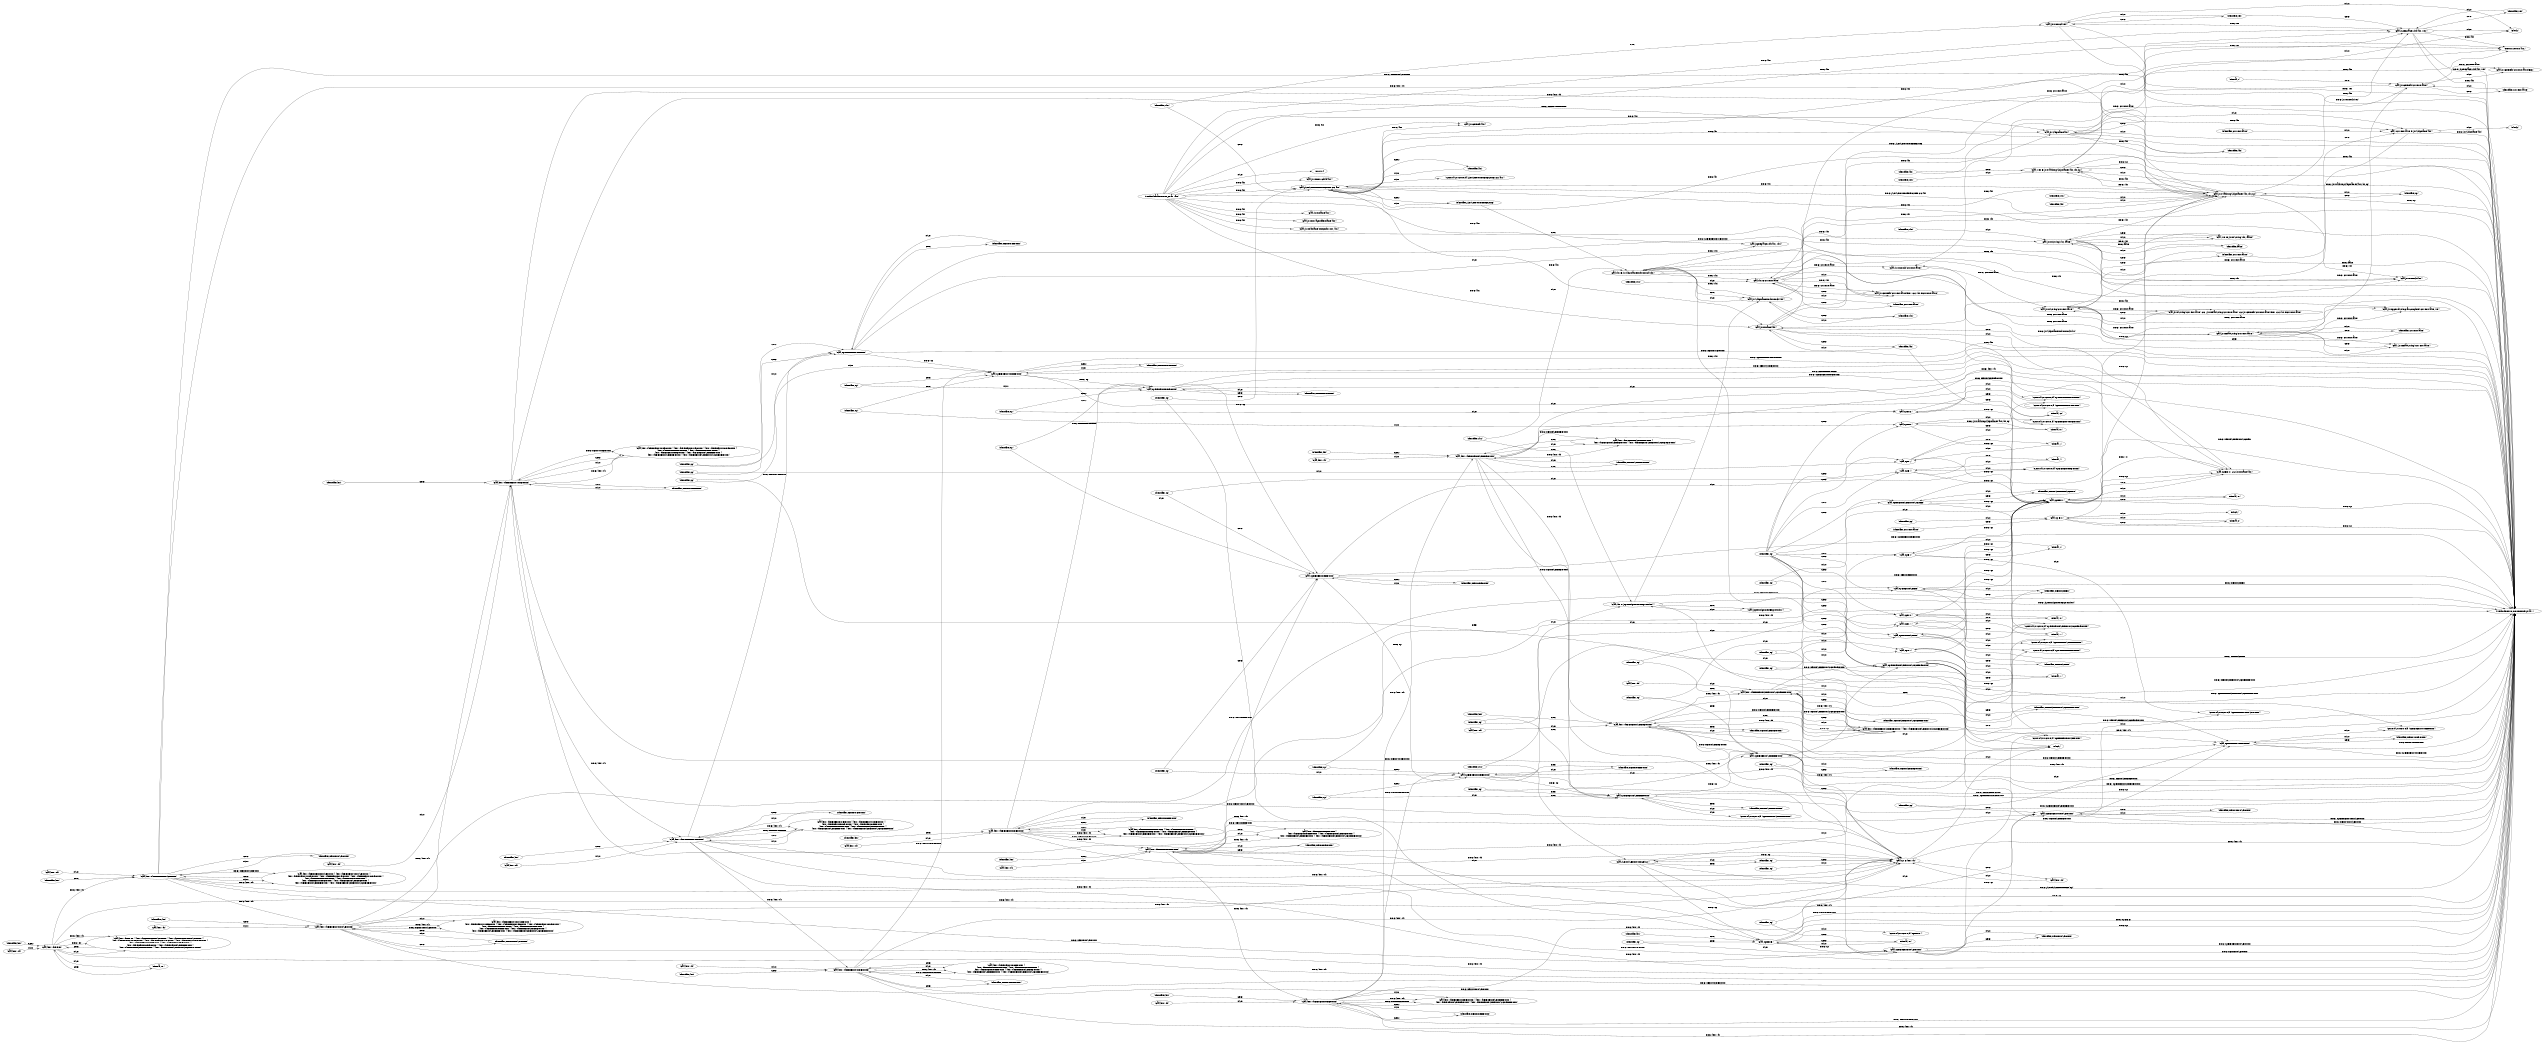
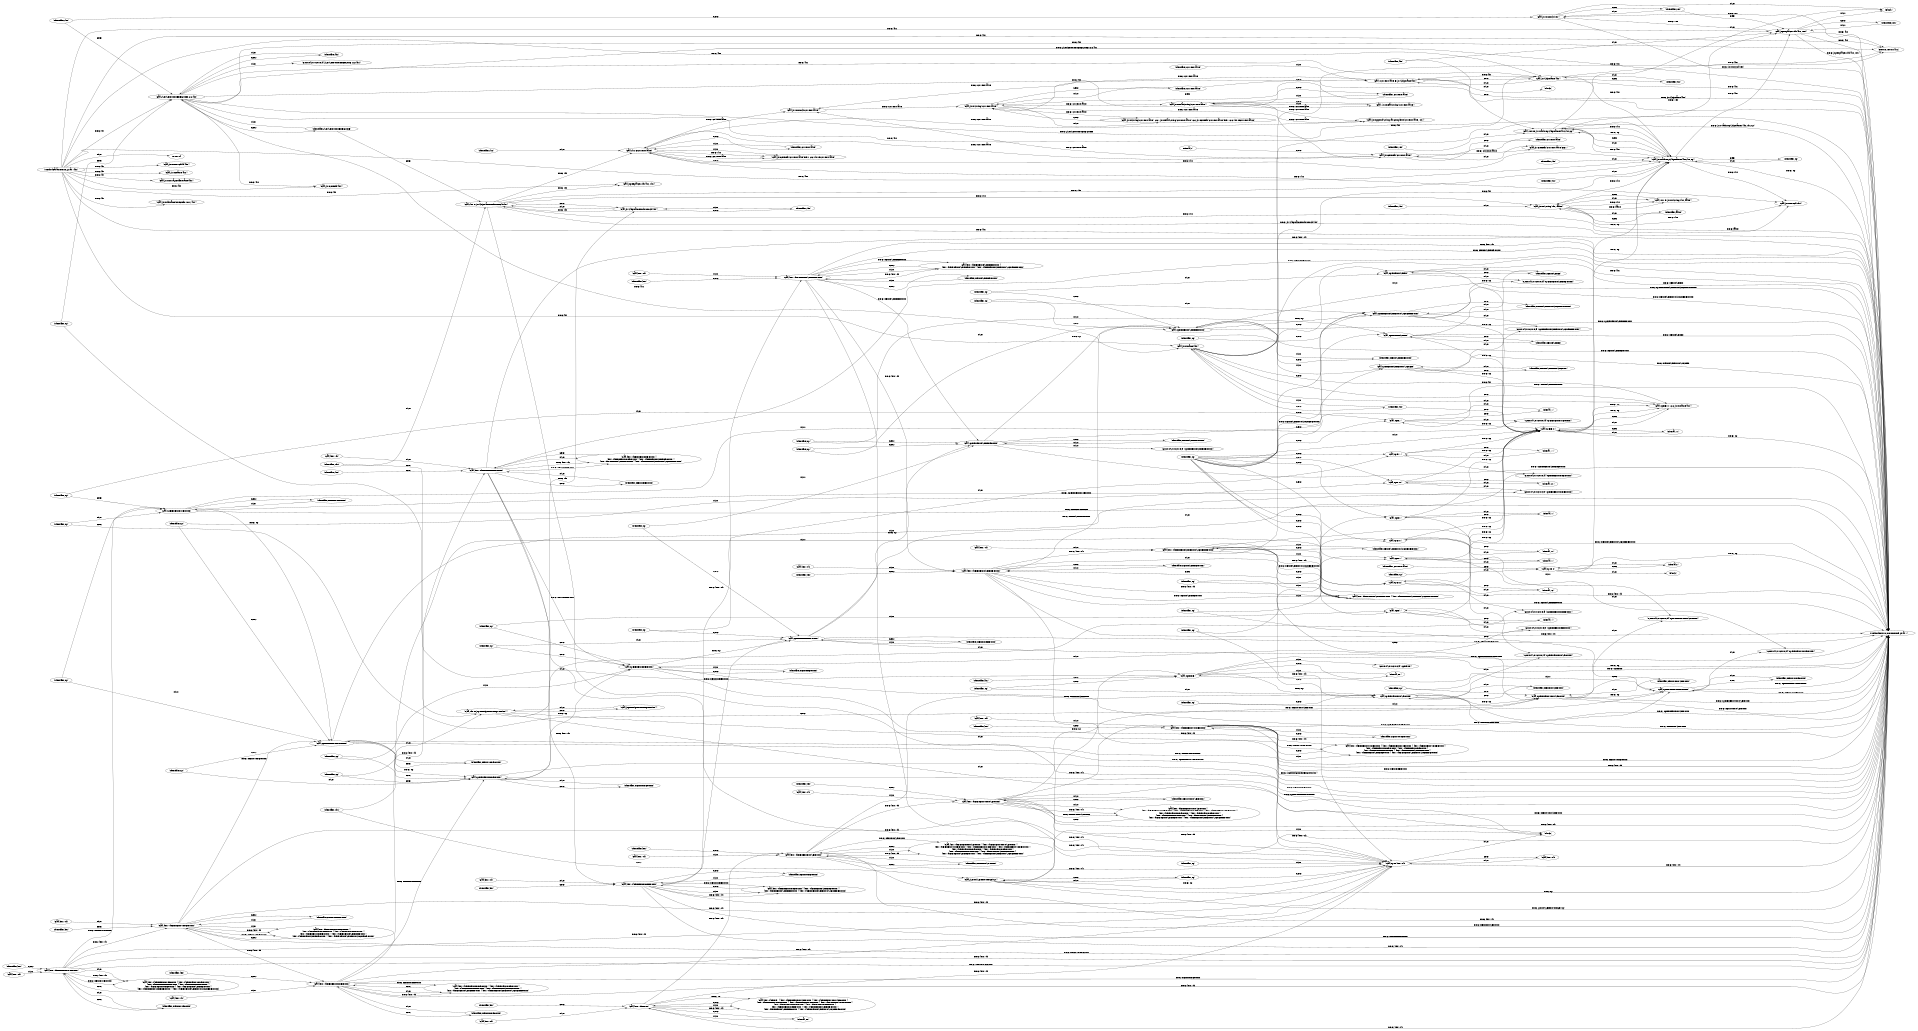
edge "(Call,*currentValue = jsvSkipName(lhs))" -> "(Call,jsvSkipName(lhs))": added, label "CFG:"
edge "(Call,jsvSkipNameAndUnLock(rhs))" -> "(Call,jsvMathsOpSkipNames(lhs,rhs,op))": now "(Call,rhs!=currentValue)" -> "(Call,jsvMathsOpSkipNames(lhs,rhs,op))"
edge "(Literal,'%')" -> "(Call,op='%')": label "DDG: jsvMathsOpSkipNames(lhs,rhs,op)" -> "AST: "
edge "(Call,lex->tk==LEX_MULEQUAL)" -> "(Call,lex->tk==LEX_DIVEQUAL)": removed, label "DDG: lex->tk"
edge "(Call,lex->tk==LEX_MODEQUAL)" -> "(Call,lex->tk==LEX_ANDEQUAL)": added, label "DDG: lex->tk"
